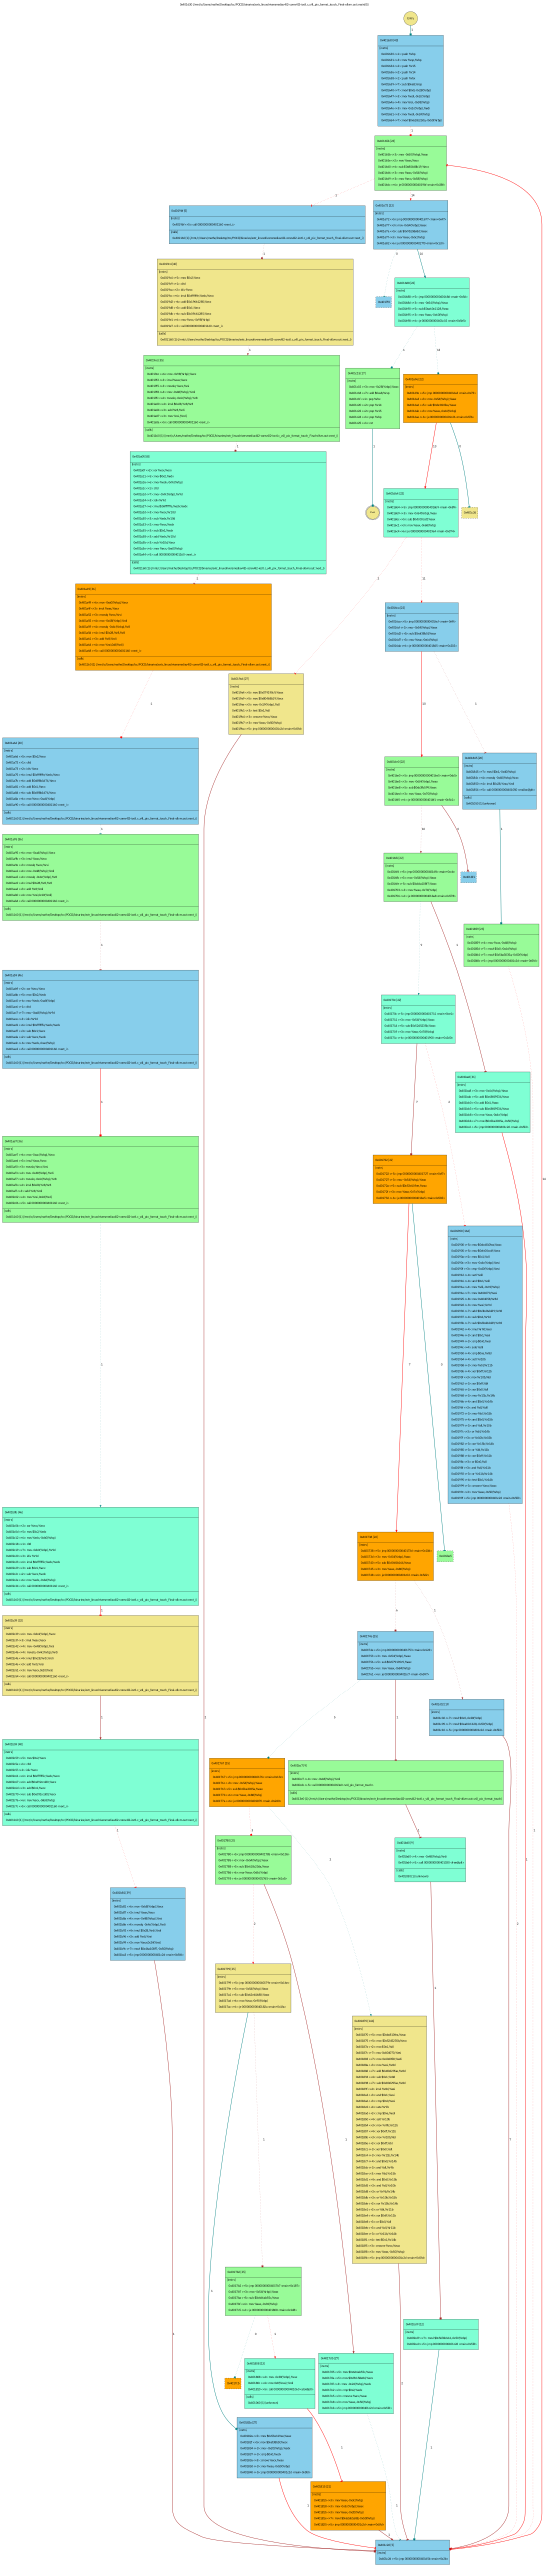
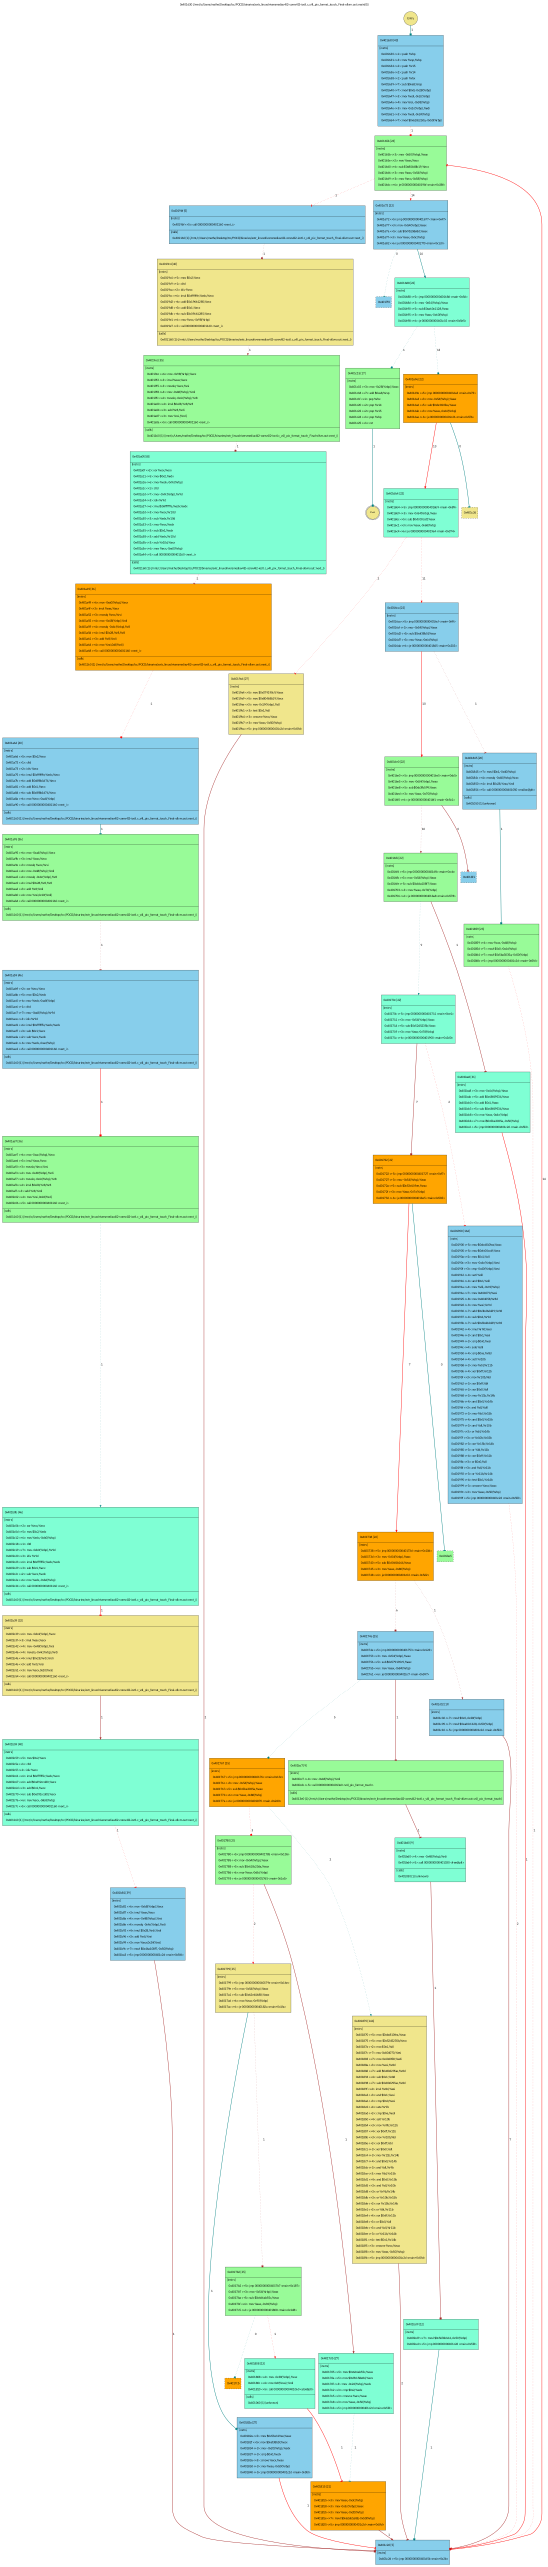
edge "0x401a6d [40]" -> "0x401a95 [36]": style dotted -> bold
edge "0x4017d5 [27]" -> "0x401c2d [5]": now "0x4017d5 [27]" -> "0x401815 [21]"
